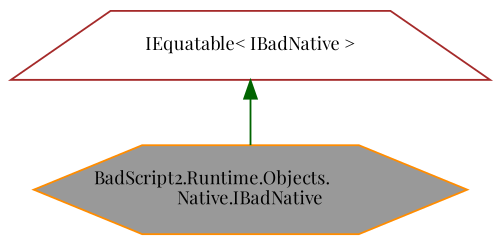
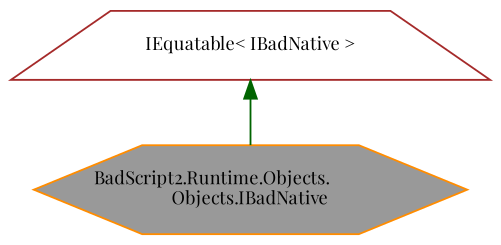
node "BadScript2.Runtime.Objects. Native.IBadNative": label "BadScript2.Runtime.Objects. Native.IBadNative" -> "BadScript2.Runtime.Objects. Objects.IBadNative"
